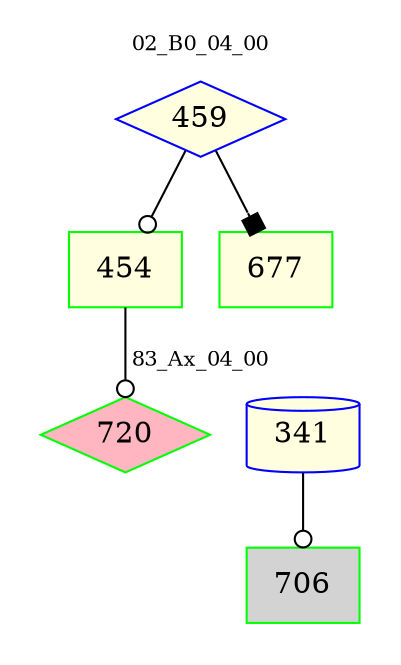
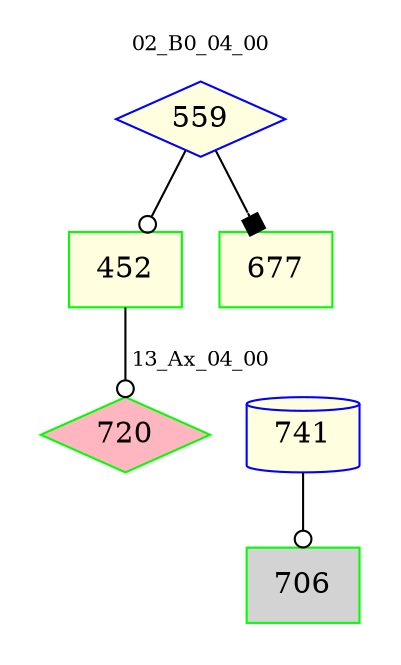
node "459": label "459" -> "559"
node "454": label "454" -> "452"
cluster "83_Ax_04_00": label "83_Ax_04_00" -> "13_Ax_04_00"
node "341": label "341" -> "741"
